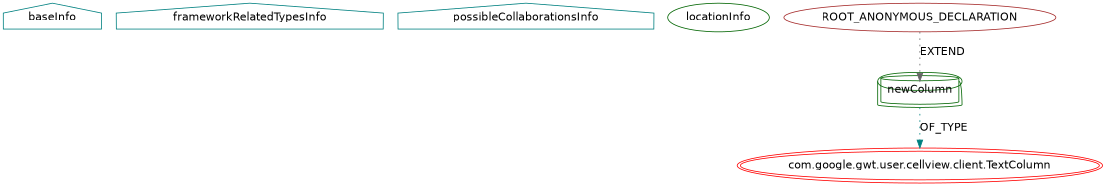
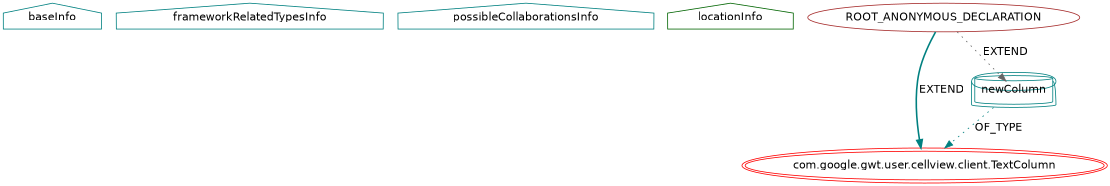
node "locationInfo": shape ellipse -> house
edge "ROOT_ANONYMOUS_DECLARATION" -> "com.google.gwt.user.cellview.client.TextColumn": added, label "EXTEND"
node "newColumn": color darkgreen -> teal
